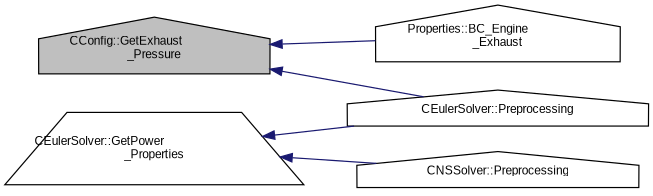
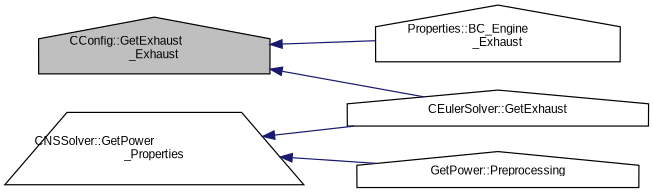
node "CConfig::GetExhaust _Pressure": label "CConfig::GetExhaust _Pressure" -> "CConfig::GetExhaust _Exhaust"
node "CEulerSolver::Preprocessing": label "CEulerSolver::Preprocessing" -> "CEulerSolver::GetExhaust"
node "CEulerSolver::GetPower _Properties": label "CEulerSolver::GetPower _Properties" -> "CNSSolver::GetPower _Properties"
node "CNSSolver::Preprocessing": label "CNSSolver::Preprocessing" -> "GetPower::Preprocessing"
